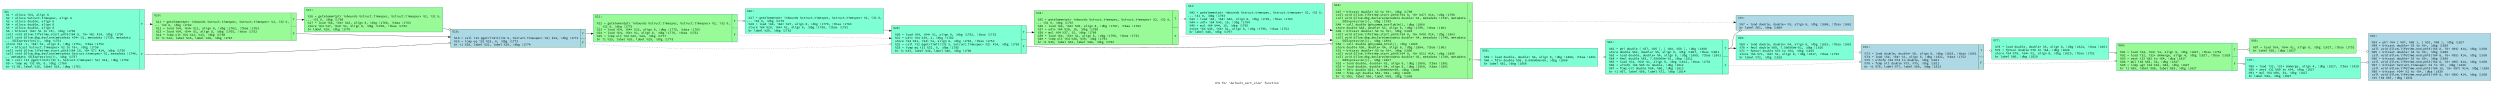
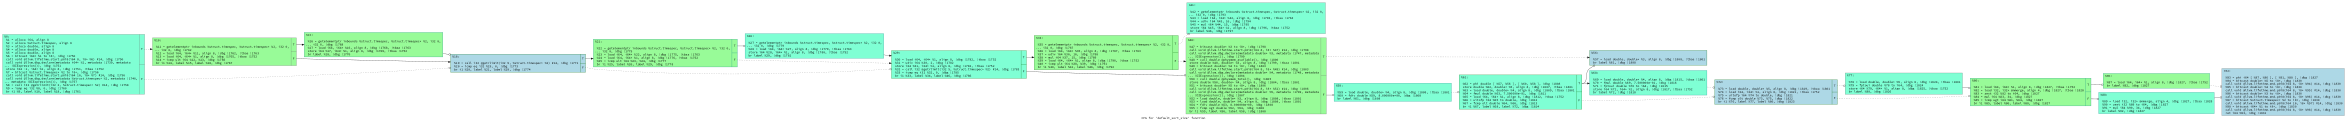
edge "%41:" -> "%46:": removed
edge "%0:" -> "%18:": style solid -> dotted
